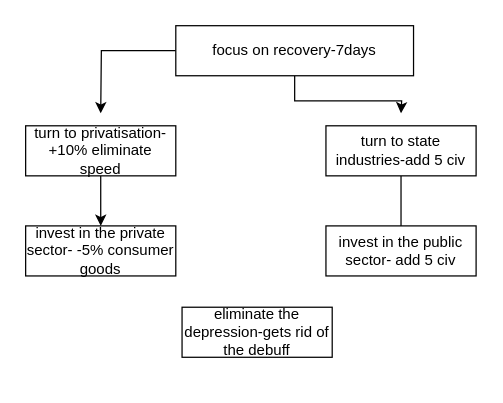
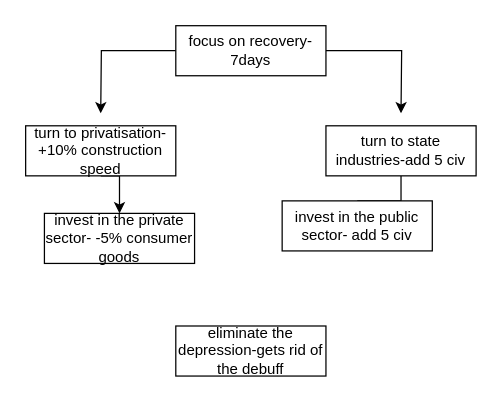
node "focus on recovery-7days": size 238x50 -> 150x50
node "turn to privatisation- +10% eliminate speed": label "turn to privatisation- +10% eliminate speed" -> "turn to privatisation- +10% construction speed"
node "invest in the private sector- -5% consumer goods": moved (101, 251) -> (119, 238)
node "invest in the public sector- add 5 civ": moved (401, 251) -> (357, 226)
node "eliminate the depression-gets rid of the debuff": moved (257, 332) -> (251, 351)
